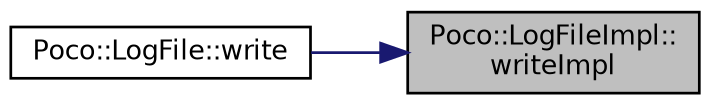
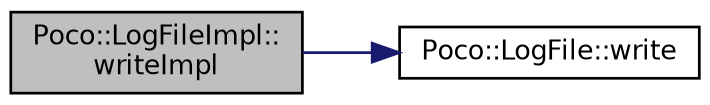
edge "Poco::LogFile::write" -> "Poco::LogFileImpl:: writeImpl": reversed
